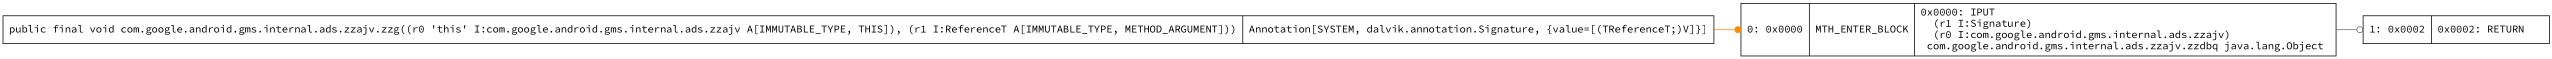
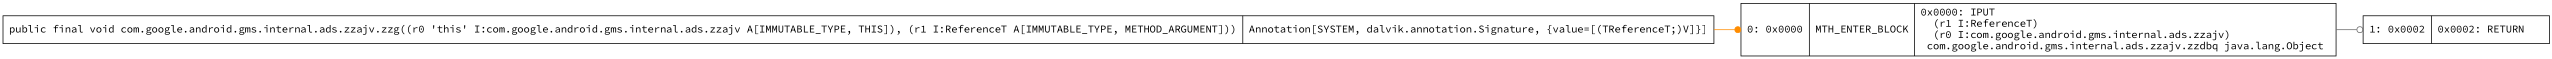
node "0: 0x0000": text "(r1 I:Signature)" -> "(r1 I:ReferenceT)"
